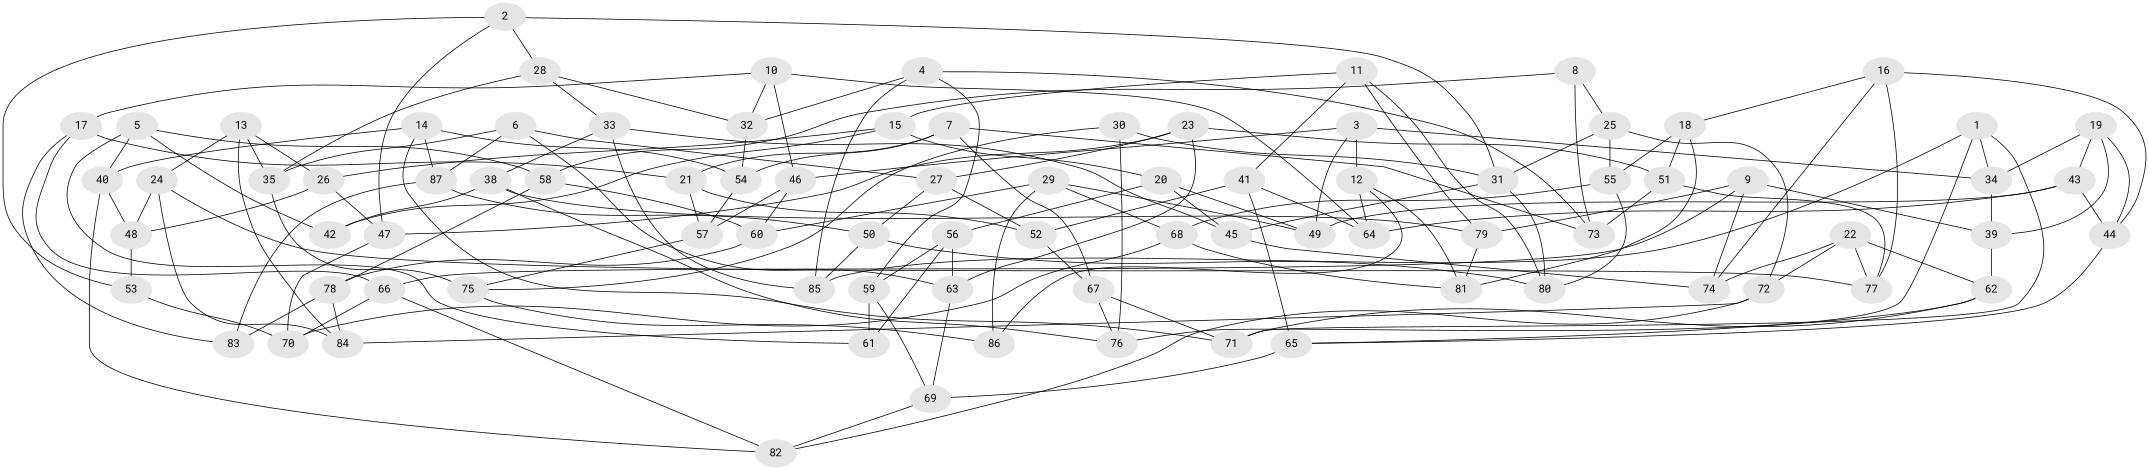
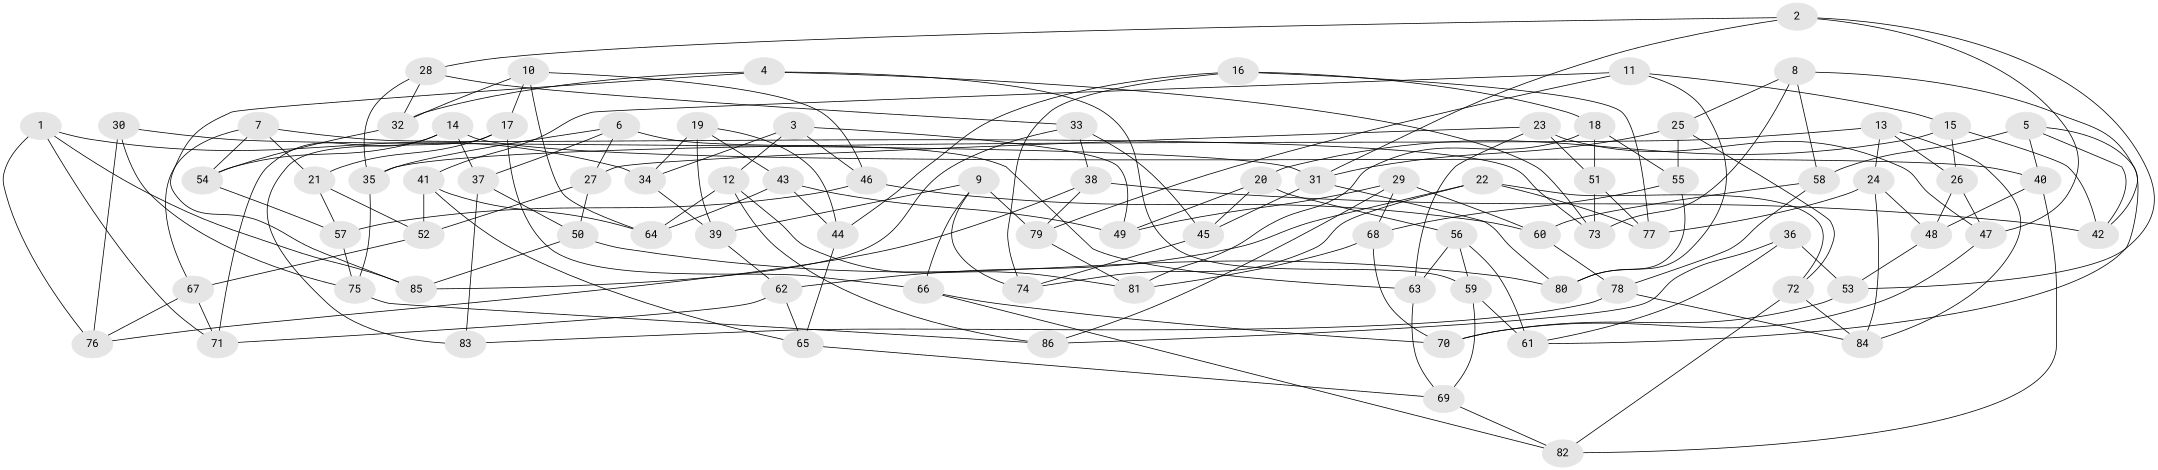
edge "8" -- "42": added
node "87": label "87" -> "37"
node "36": added
